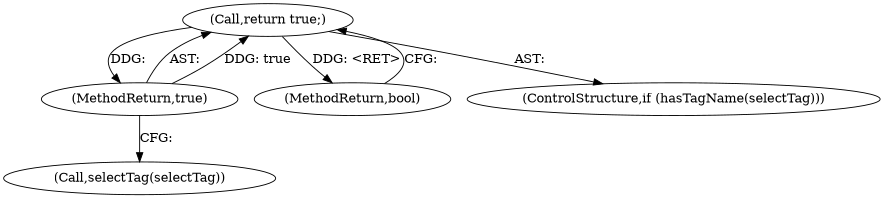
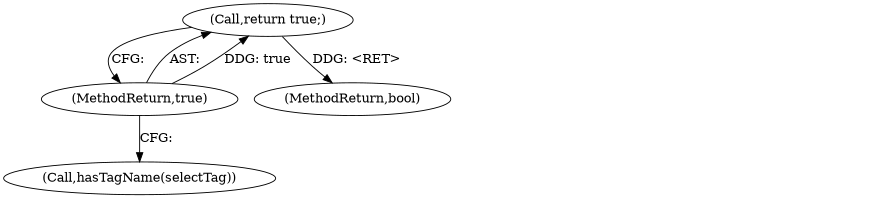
edge "(MethodReturn,bool)" -> "(Call,return true;)": removed, label "CFG:"
edge "(Call,return true;)" -> "(MethodReturn,true)": label "DDG: " -> "CFG: "
node "(ControlStructure,if (hasTagName(selectTag)))": removed
node "(Call,selectTag(selectTag))": label "(Call,selectTag(selectTag))" -> "(Call,hasTagName(selectTag))"
